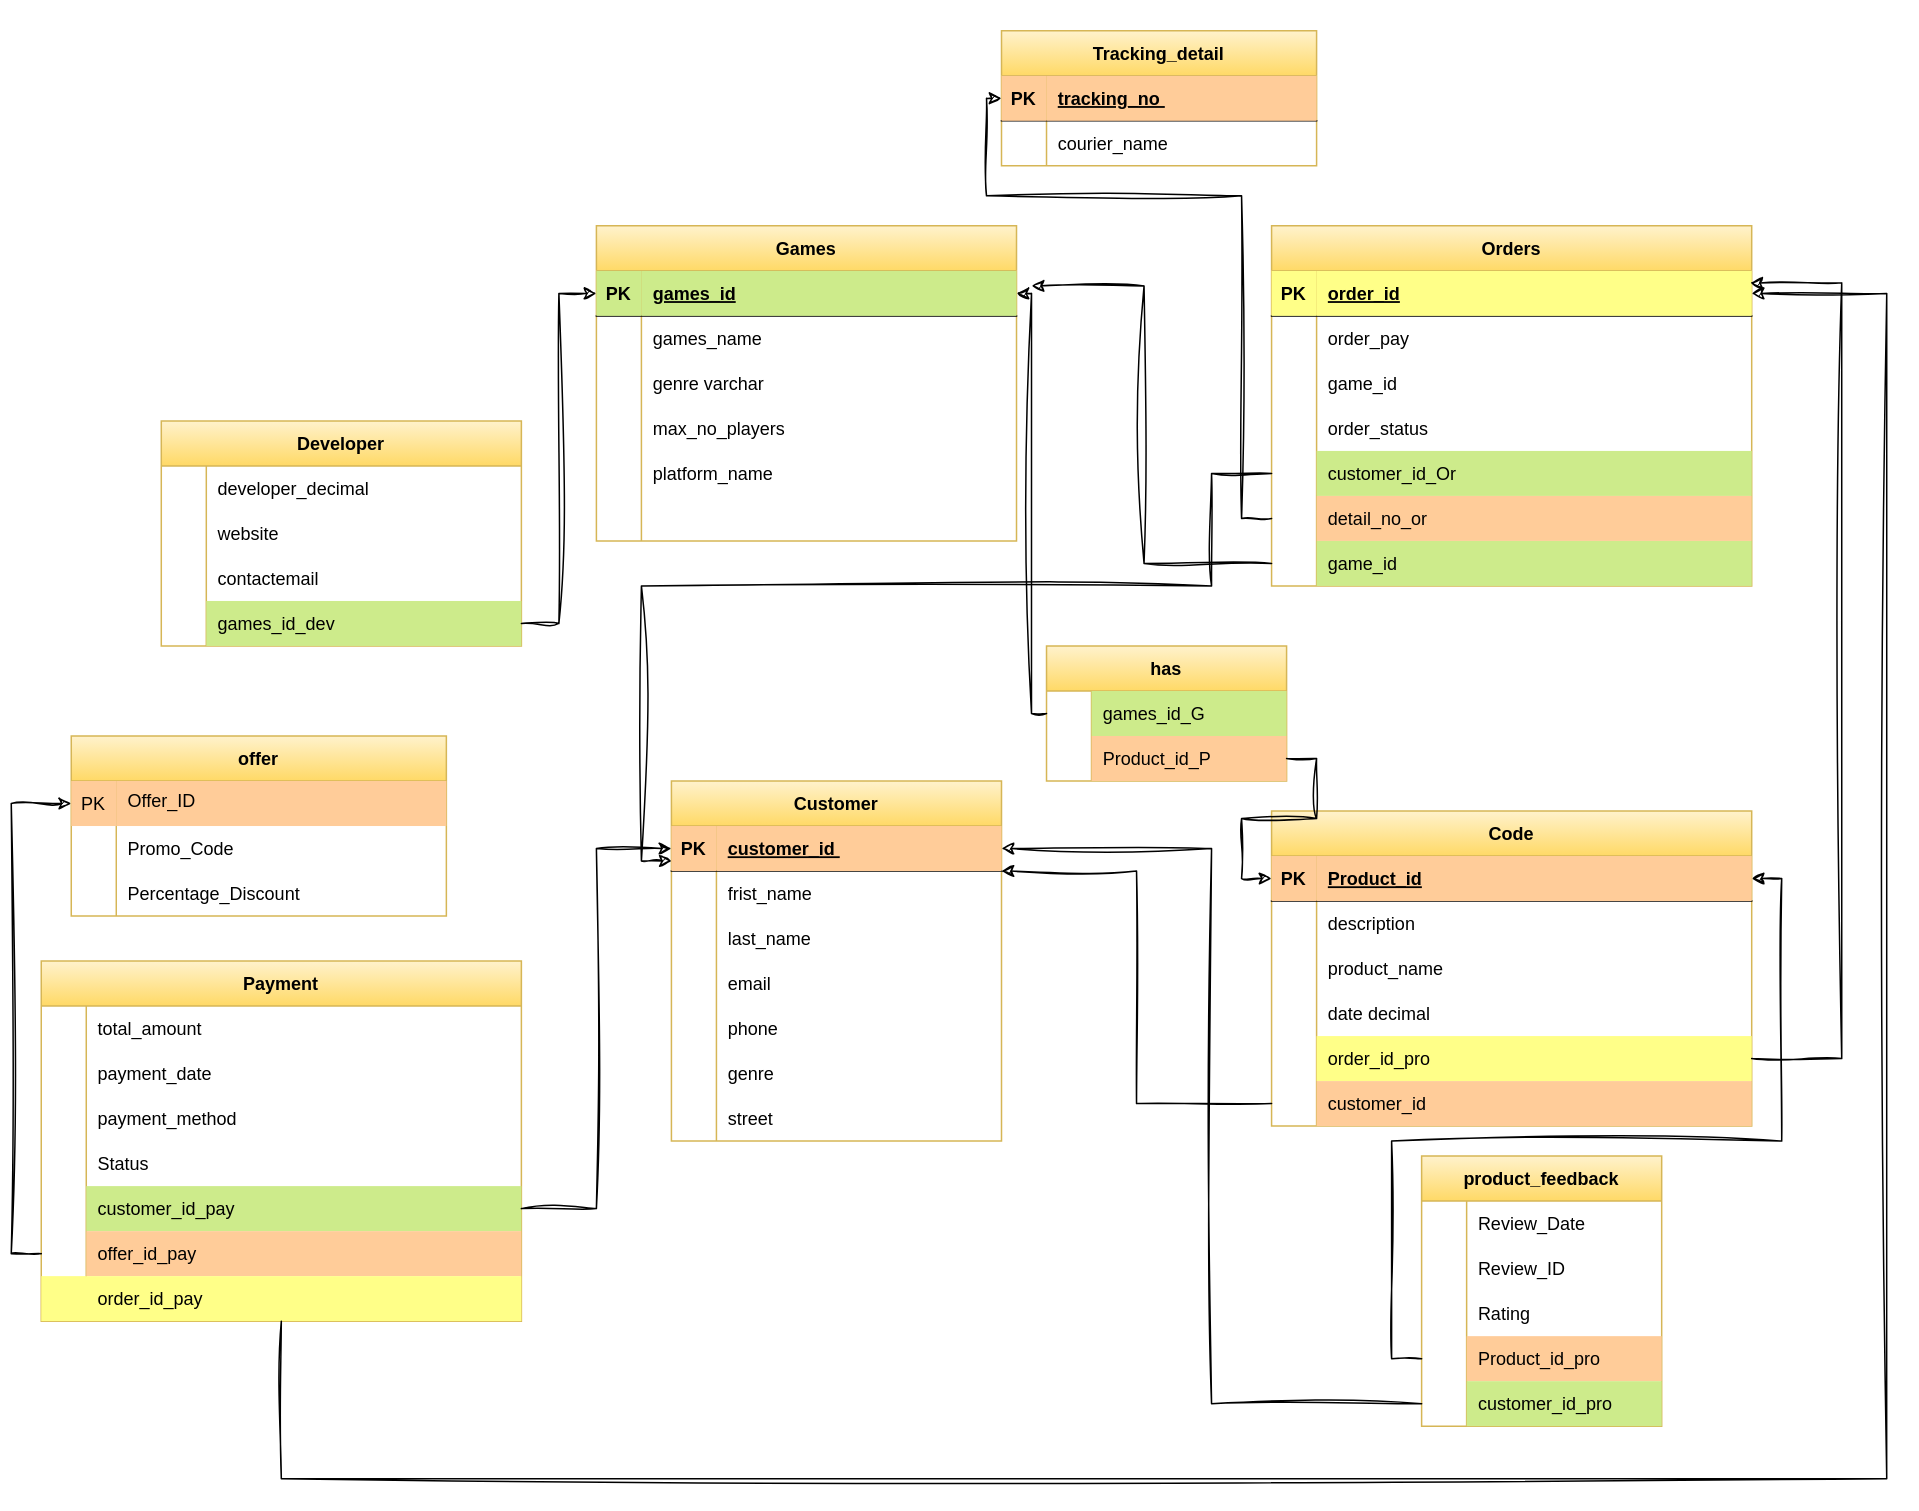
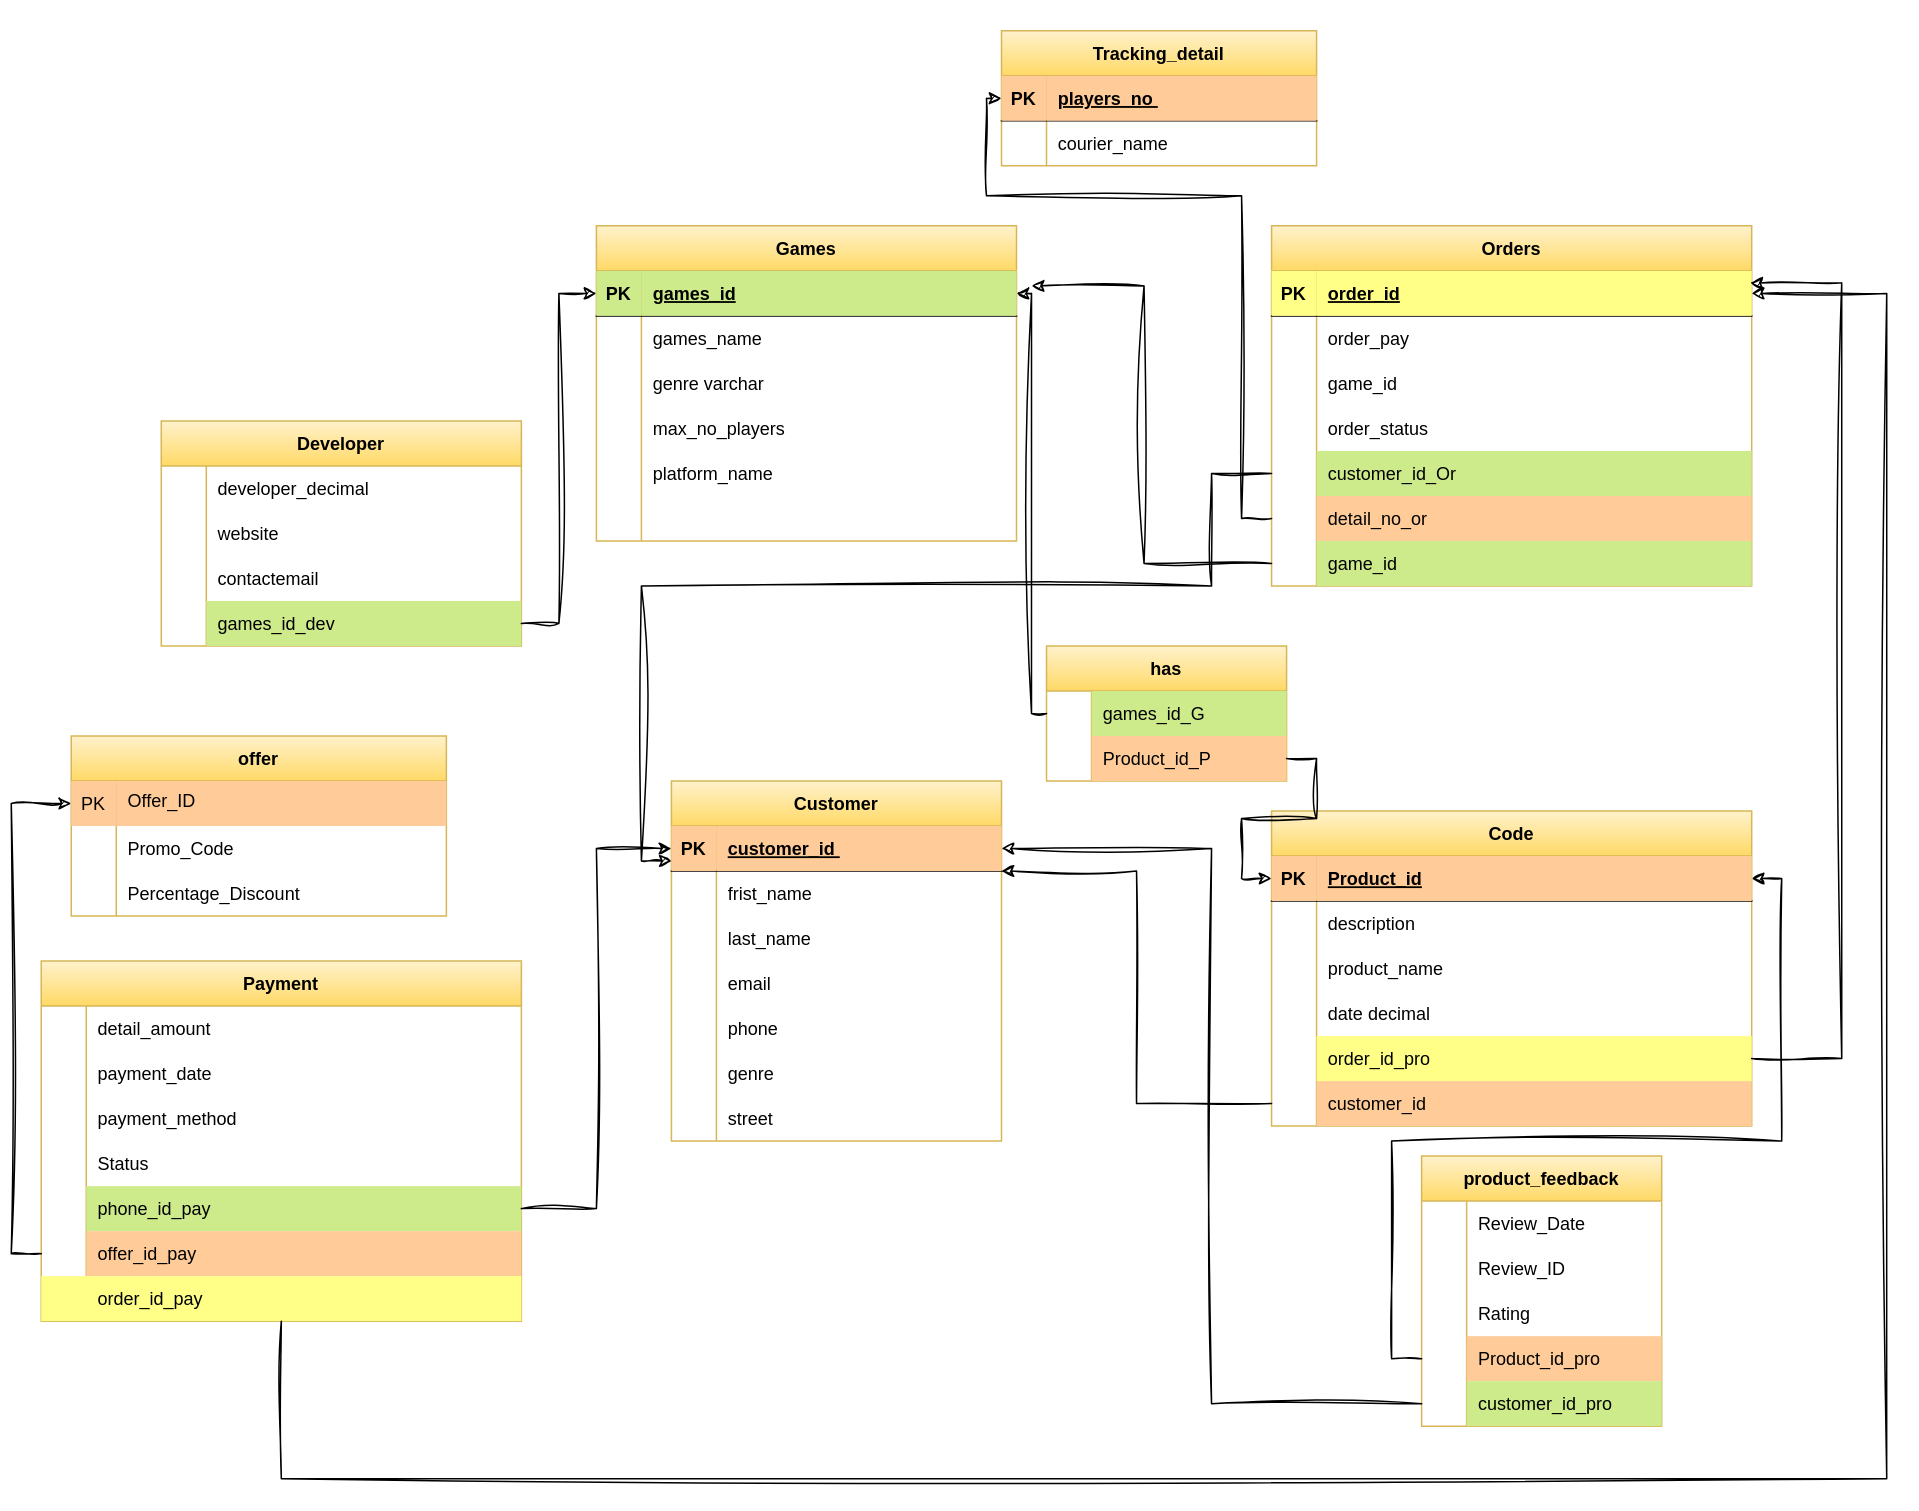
node "tracking_no": label "tracking_no" -> "players_no"
node "total_amount": label "total_amount" -> "detail_amount"
node "customer_id_pay": label "customer_id_pay" -> "phone_id_pay"
